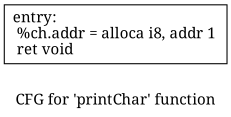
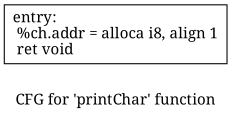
node "entry:": text "%ch.addr = alloca i8, addr 1" -> "%ch.addr = alloca i8, align 1"
